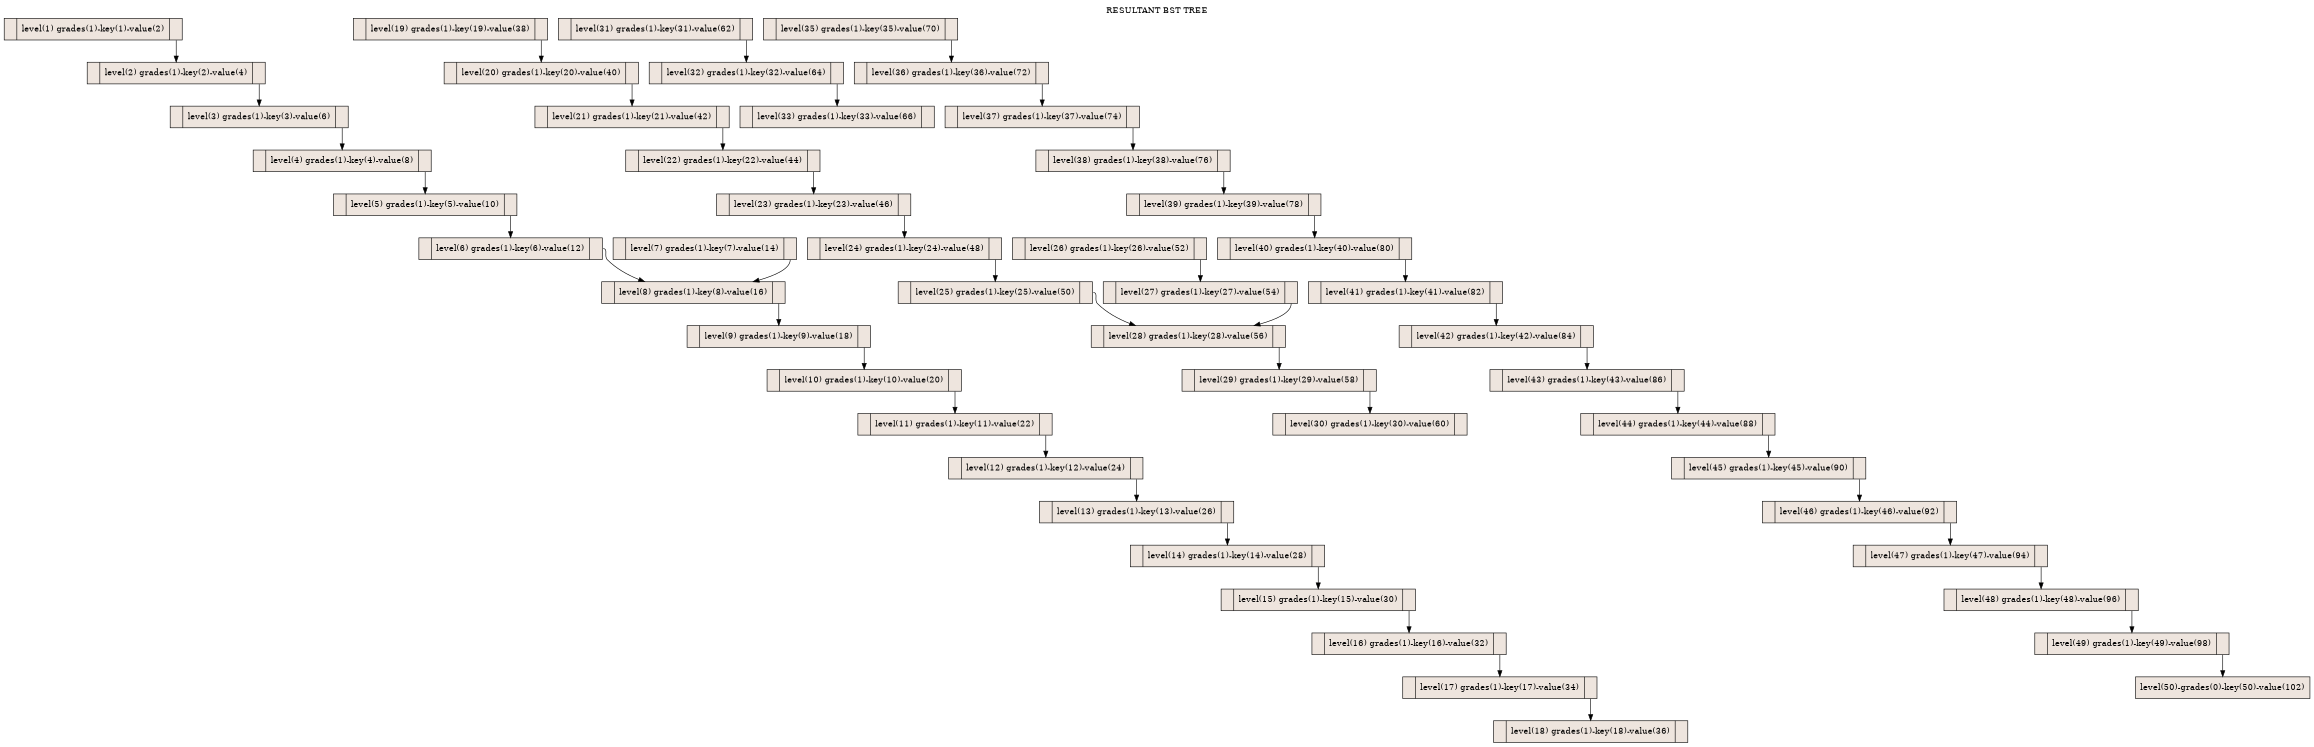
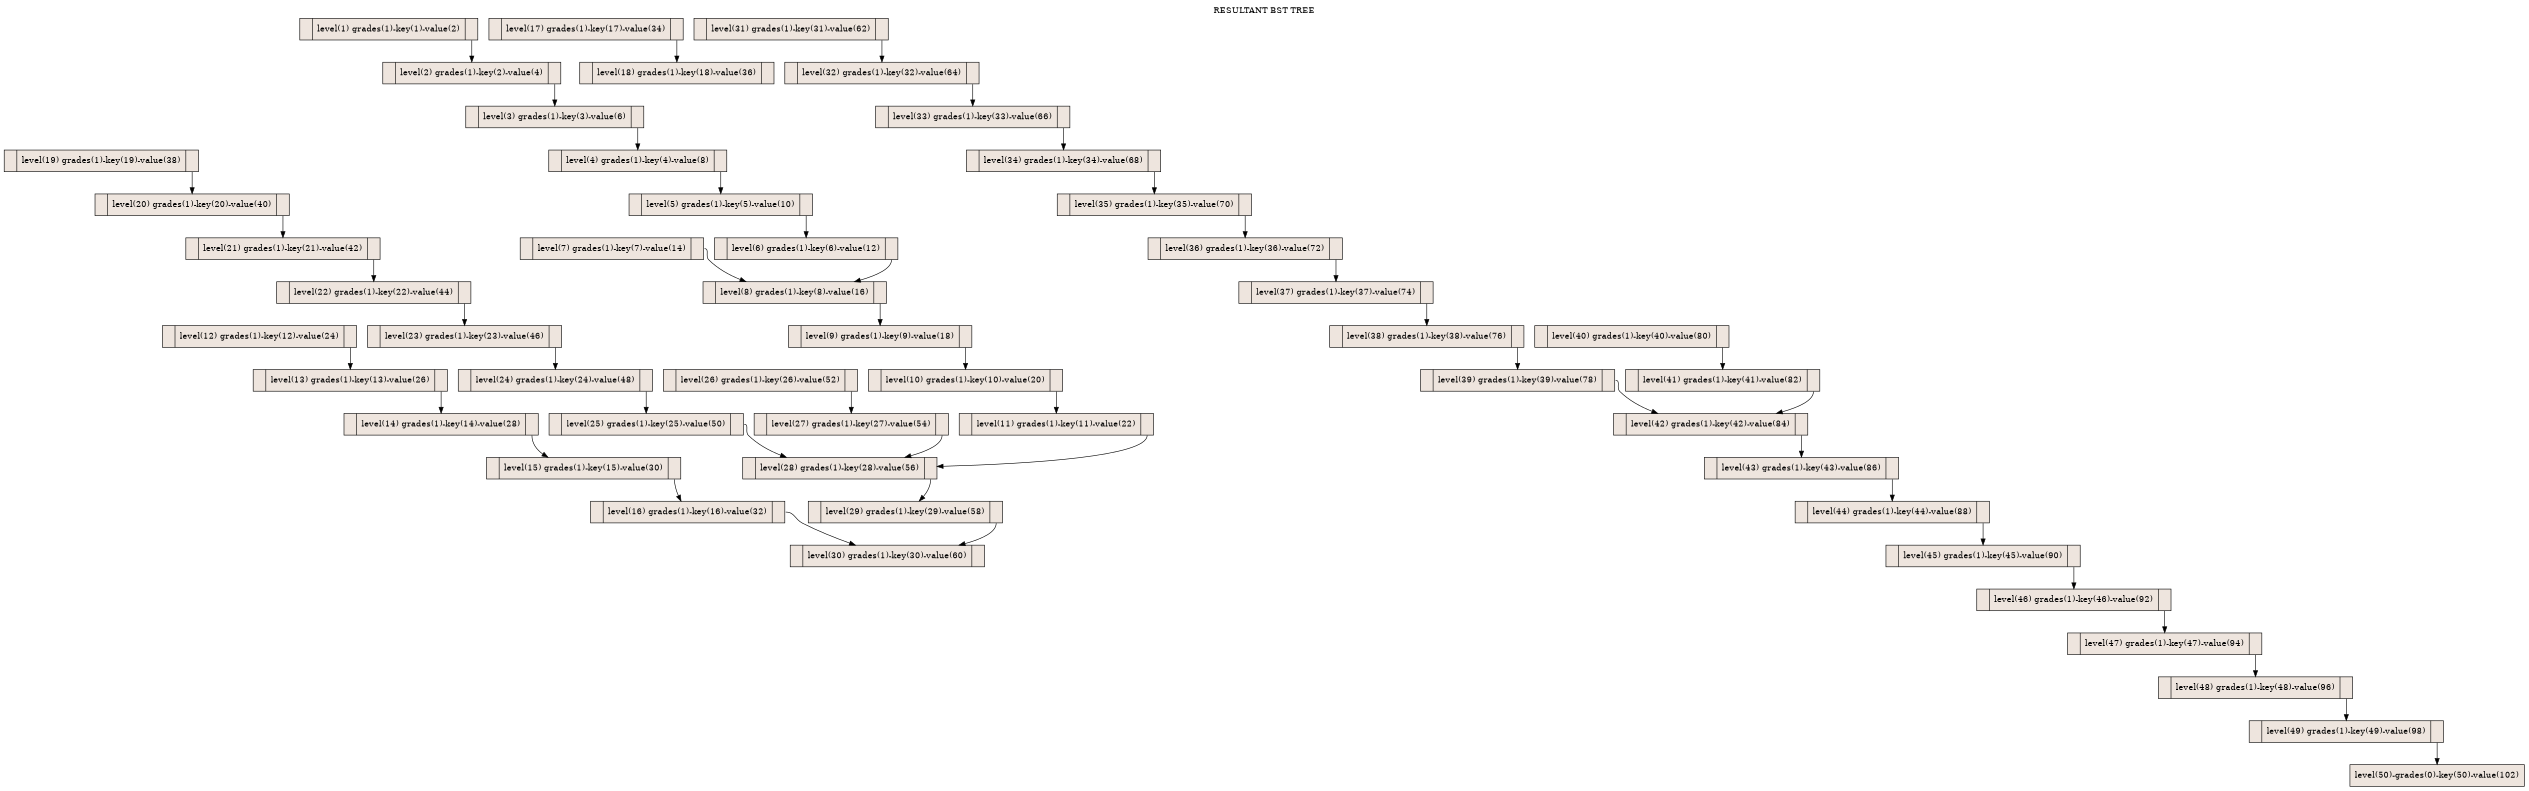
node "level(34) grades(1)-key(34)-value(68)": added
edge "level(39) grades(1)-key(39)-value(78)" -> "level(40) grades(1)-key(40)-value(80)": now "level(39) grades(1)-key(39)-value(78)" -> "level(42) grades(1)-key(42)-value(84)"
edge "level(11) grades(1)-key(11)-value(22)" -> "level(12) grades(1)-key(12)-value(24)": now "level(11) grades(1)-key(11)-value(22)" -> "level(28) grades(1)-key(28)-value(56)"
edge "level(16) grades(1)-key(16)-value(32)" -> "level(17) grades(1)-key(17)-value(34)": now "level(16) grades(1)-key(16)-value(32)" -> "level(30) grades(1)-key(30)-value(60)"
